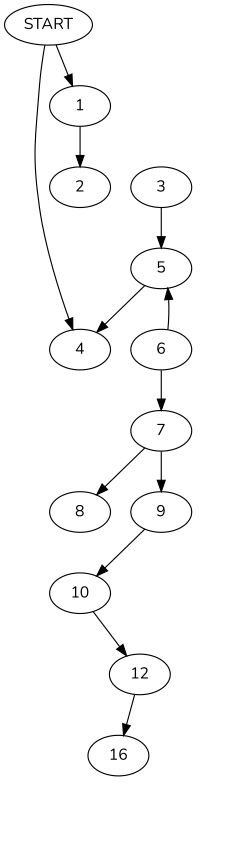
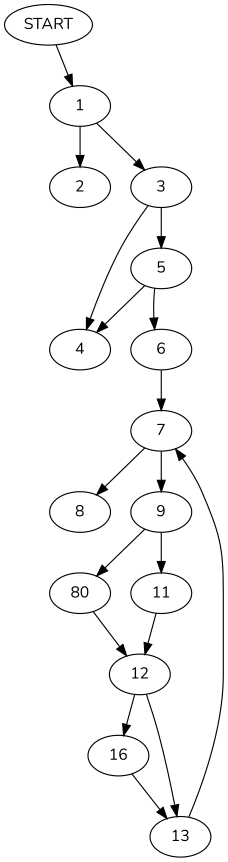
edge "1" -> "3": added
edge "START" -> "4": now "3" -> "4"
edge "6" -> "5": reversed
node "10": label "10" -> "80"
node "11": added
node "13": added
